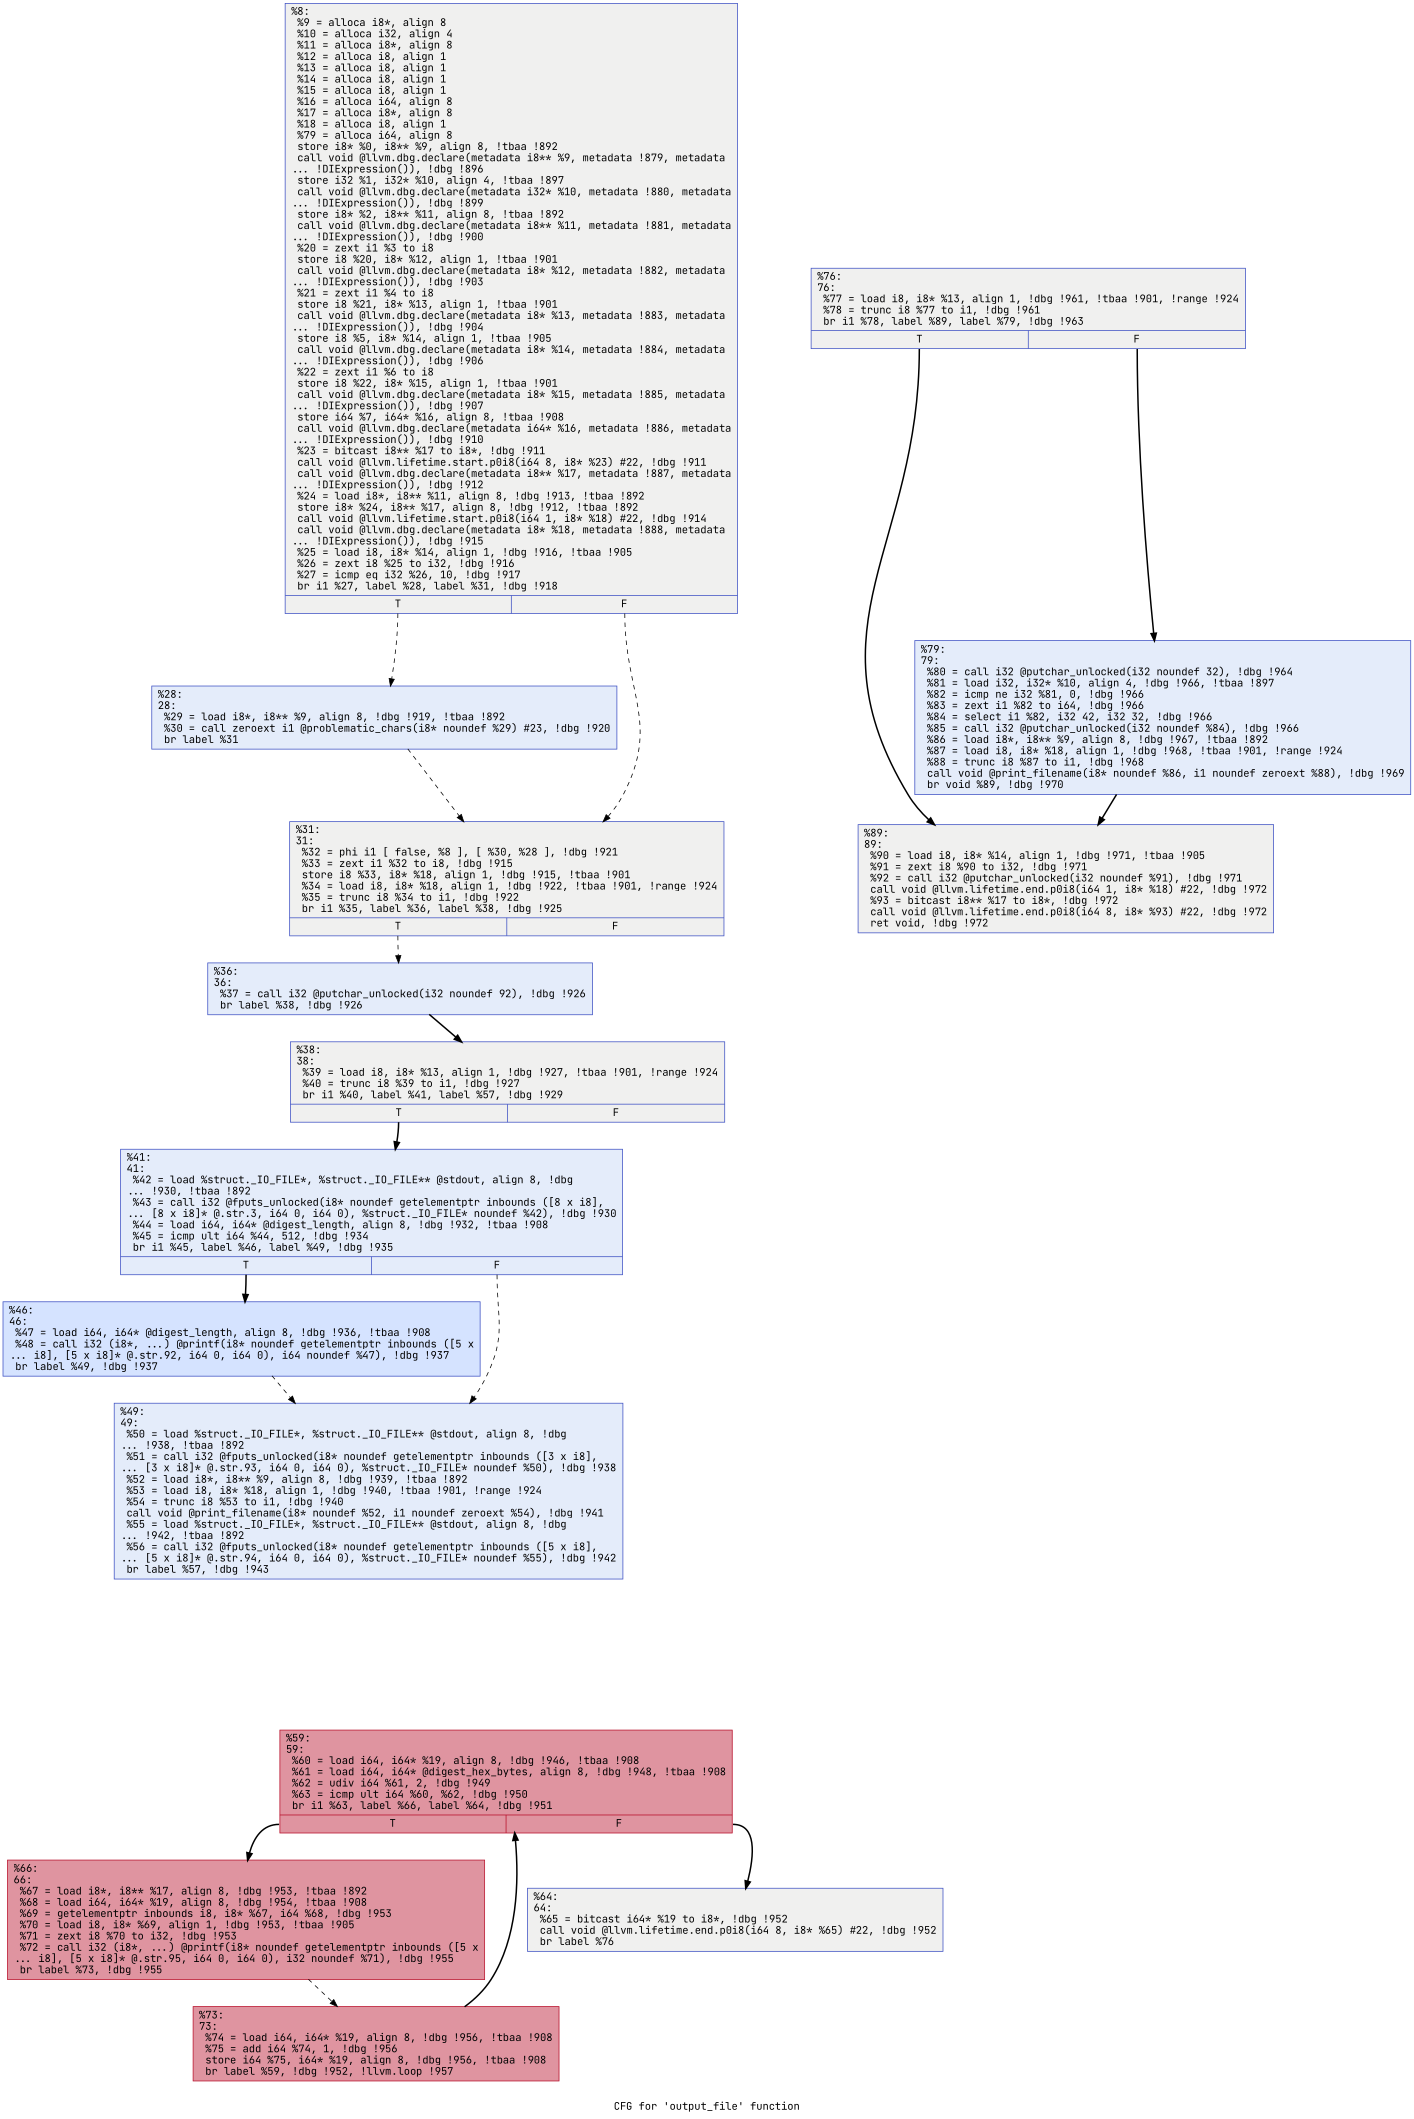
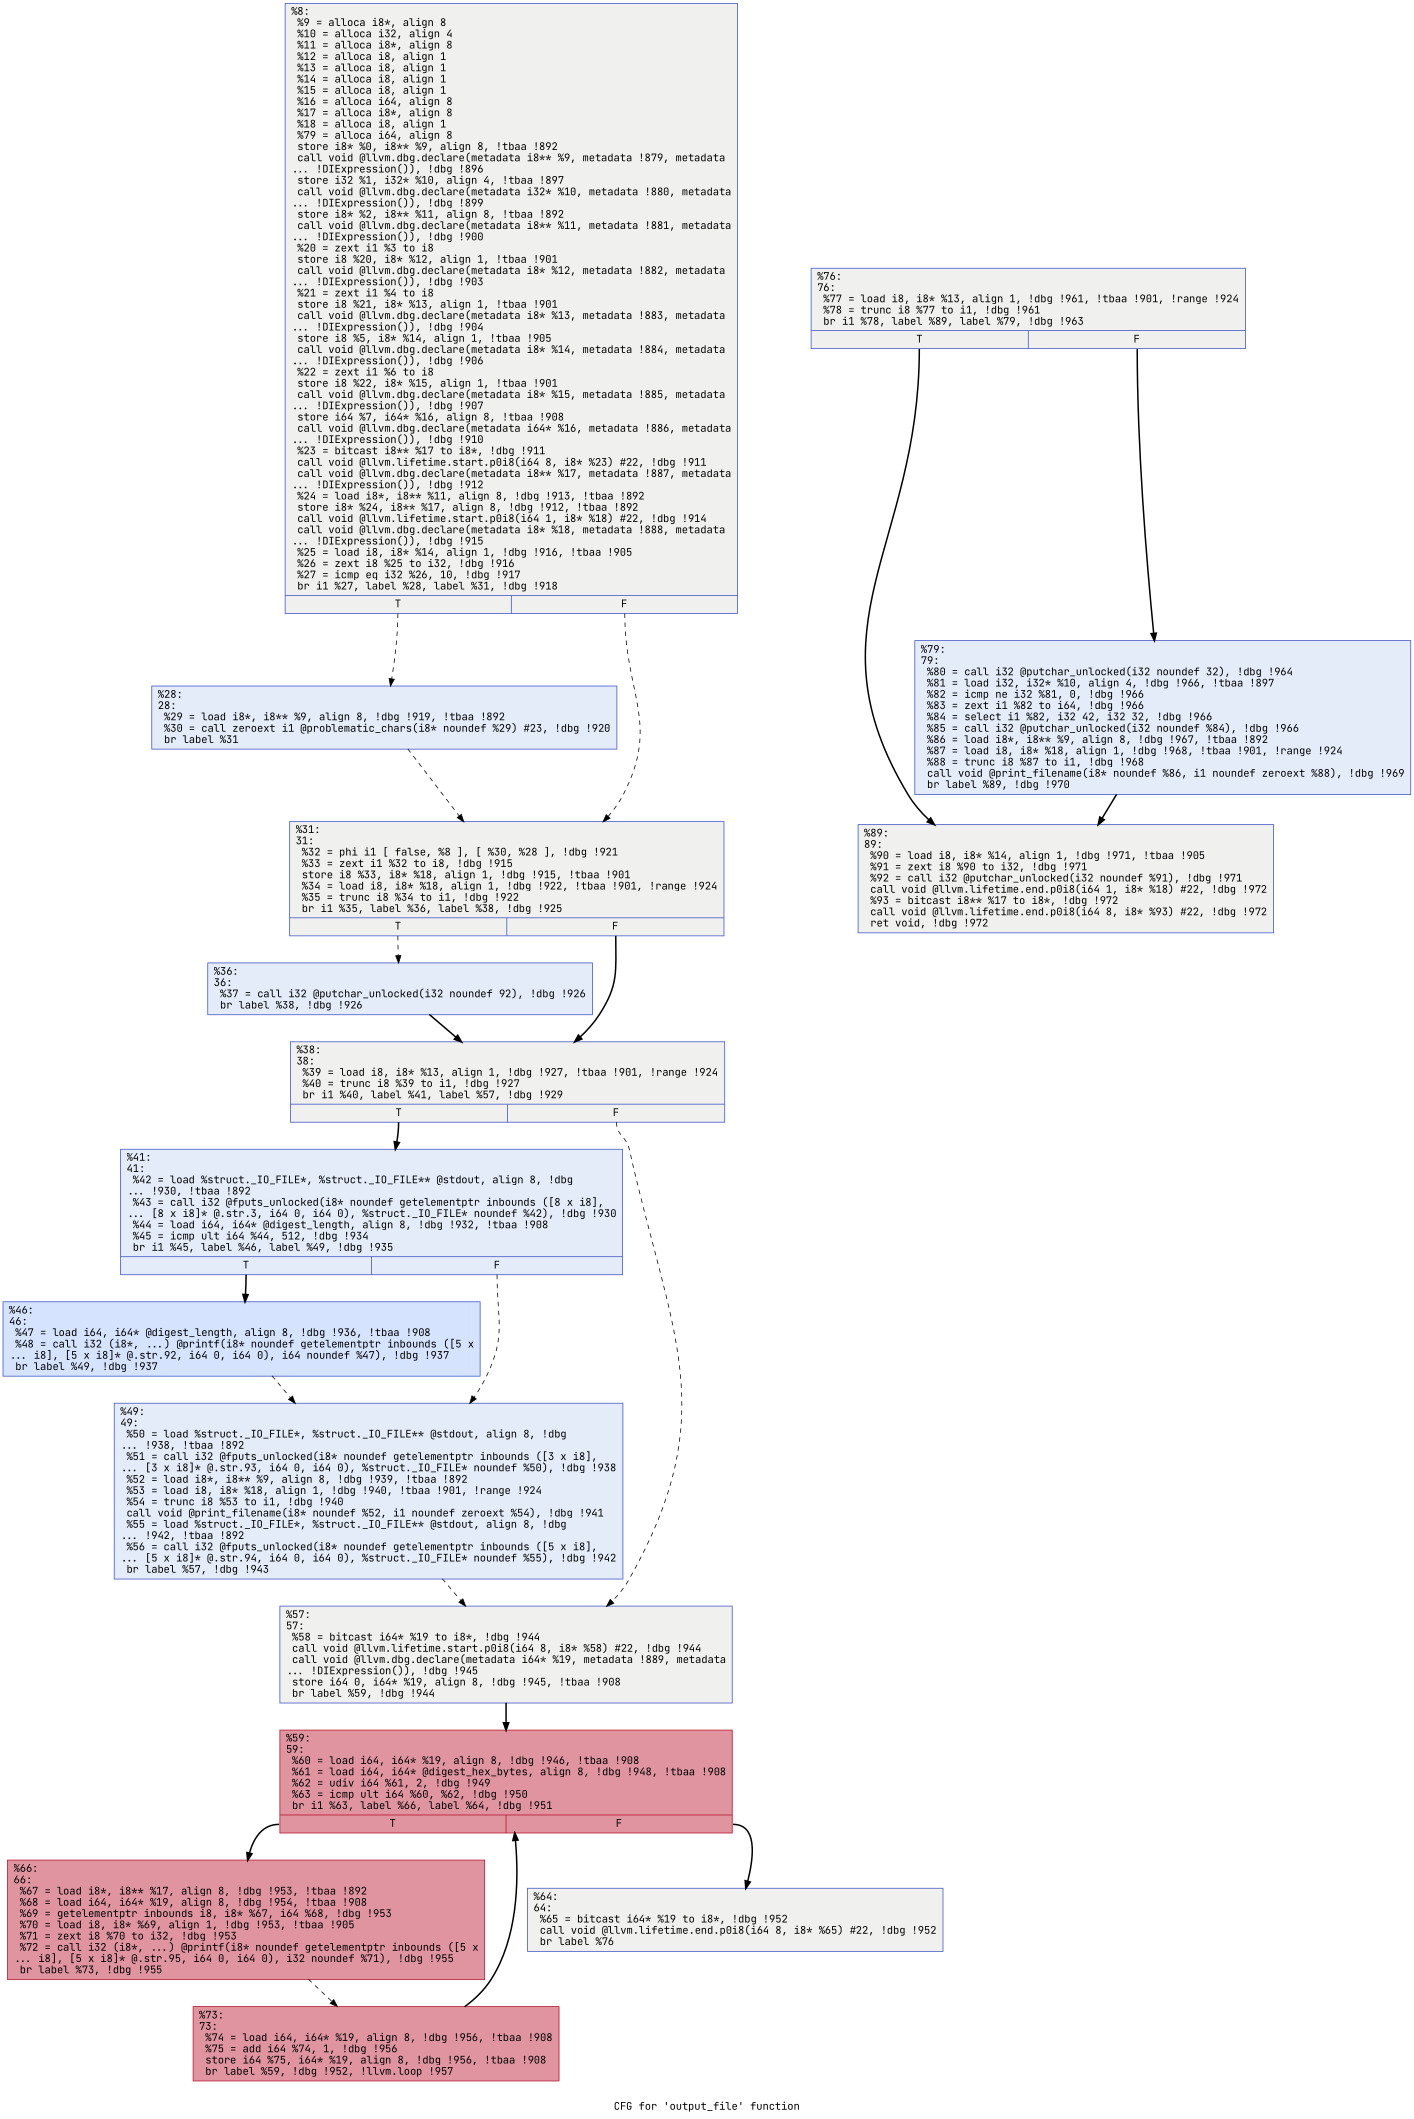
node "%79:": text "br void %89, !dbg !970" -> "br label %89, !dbg !970"
edge "%31:" -> "%38:": added
node "%57:": added
